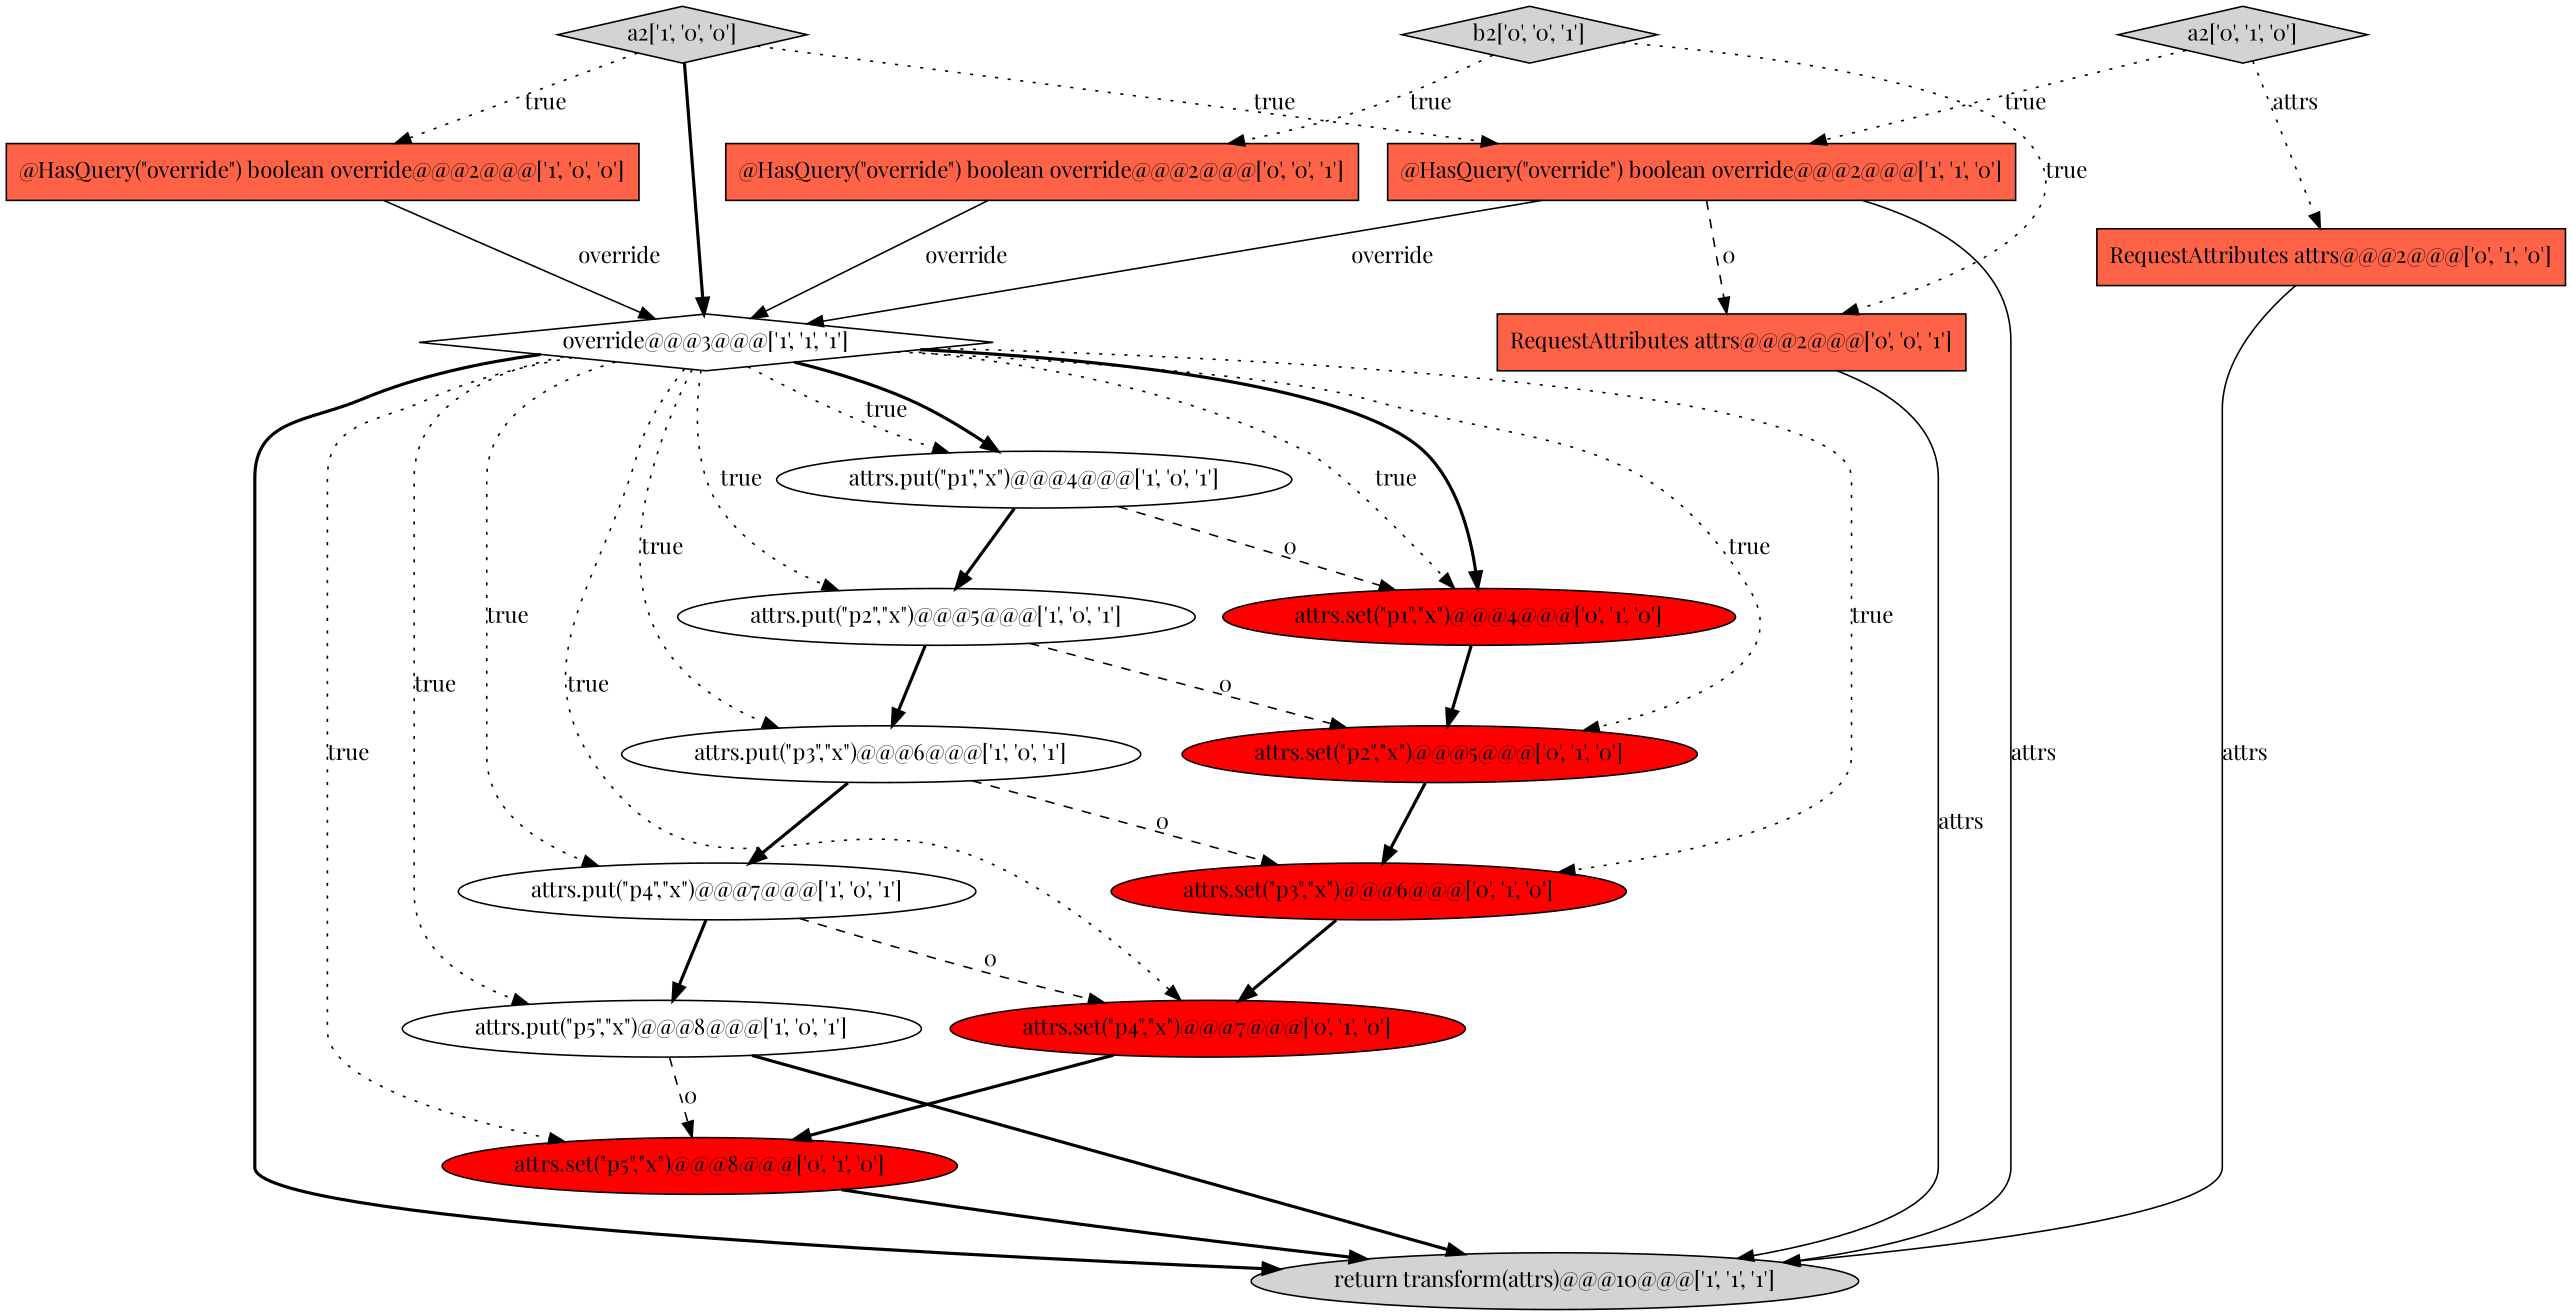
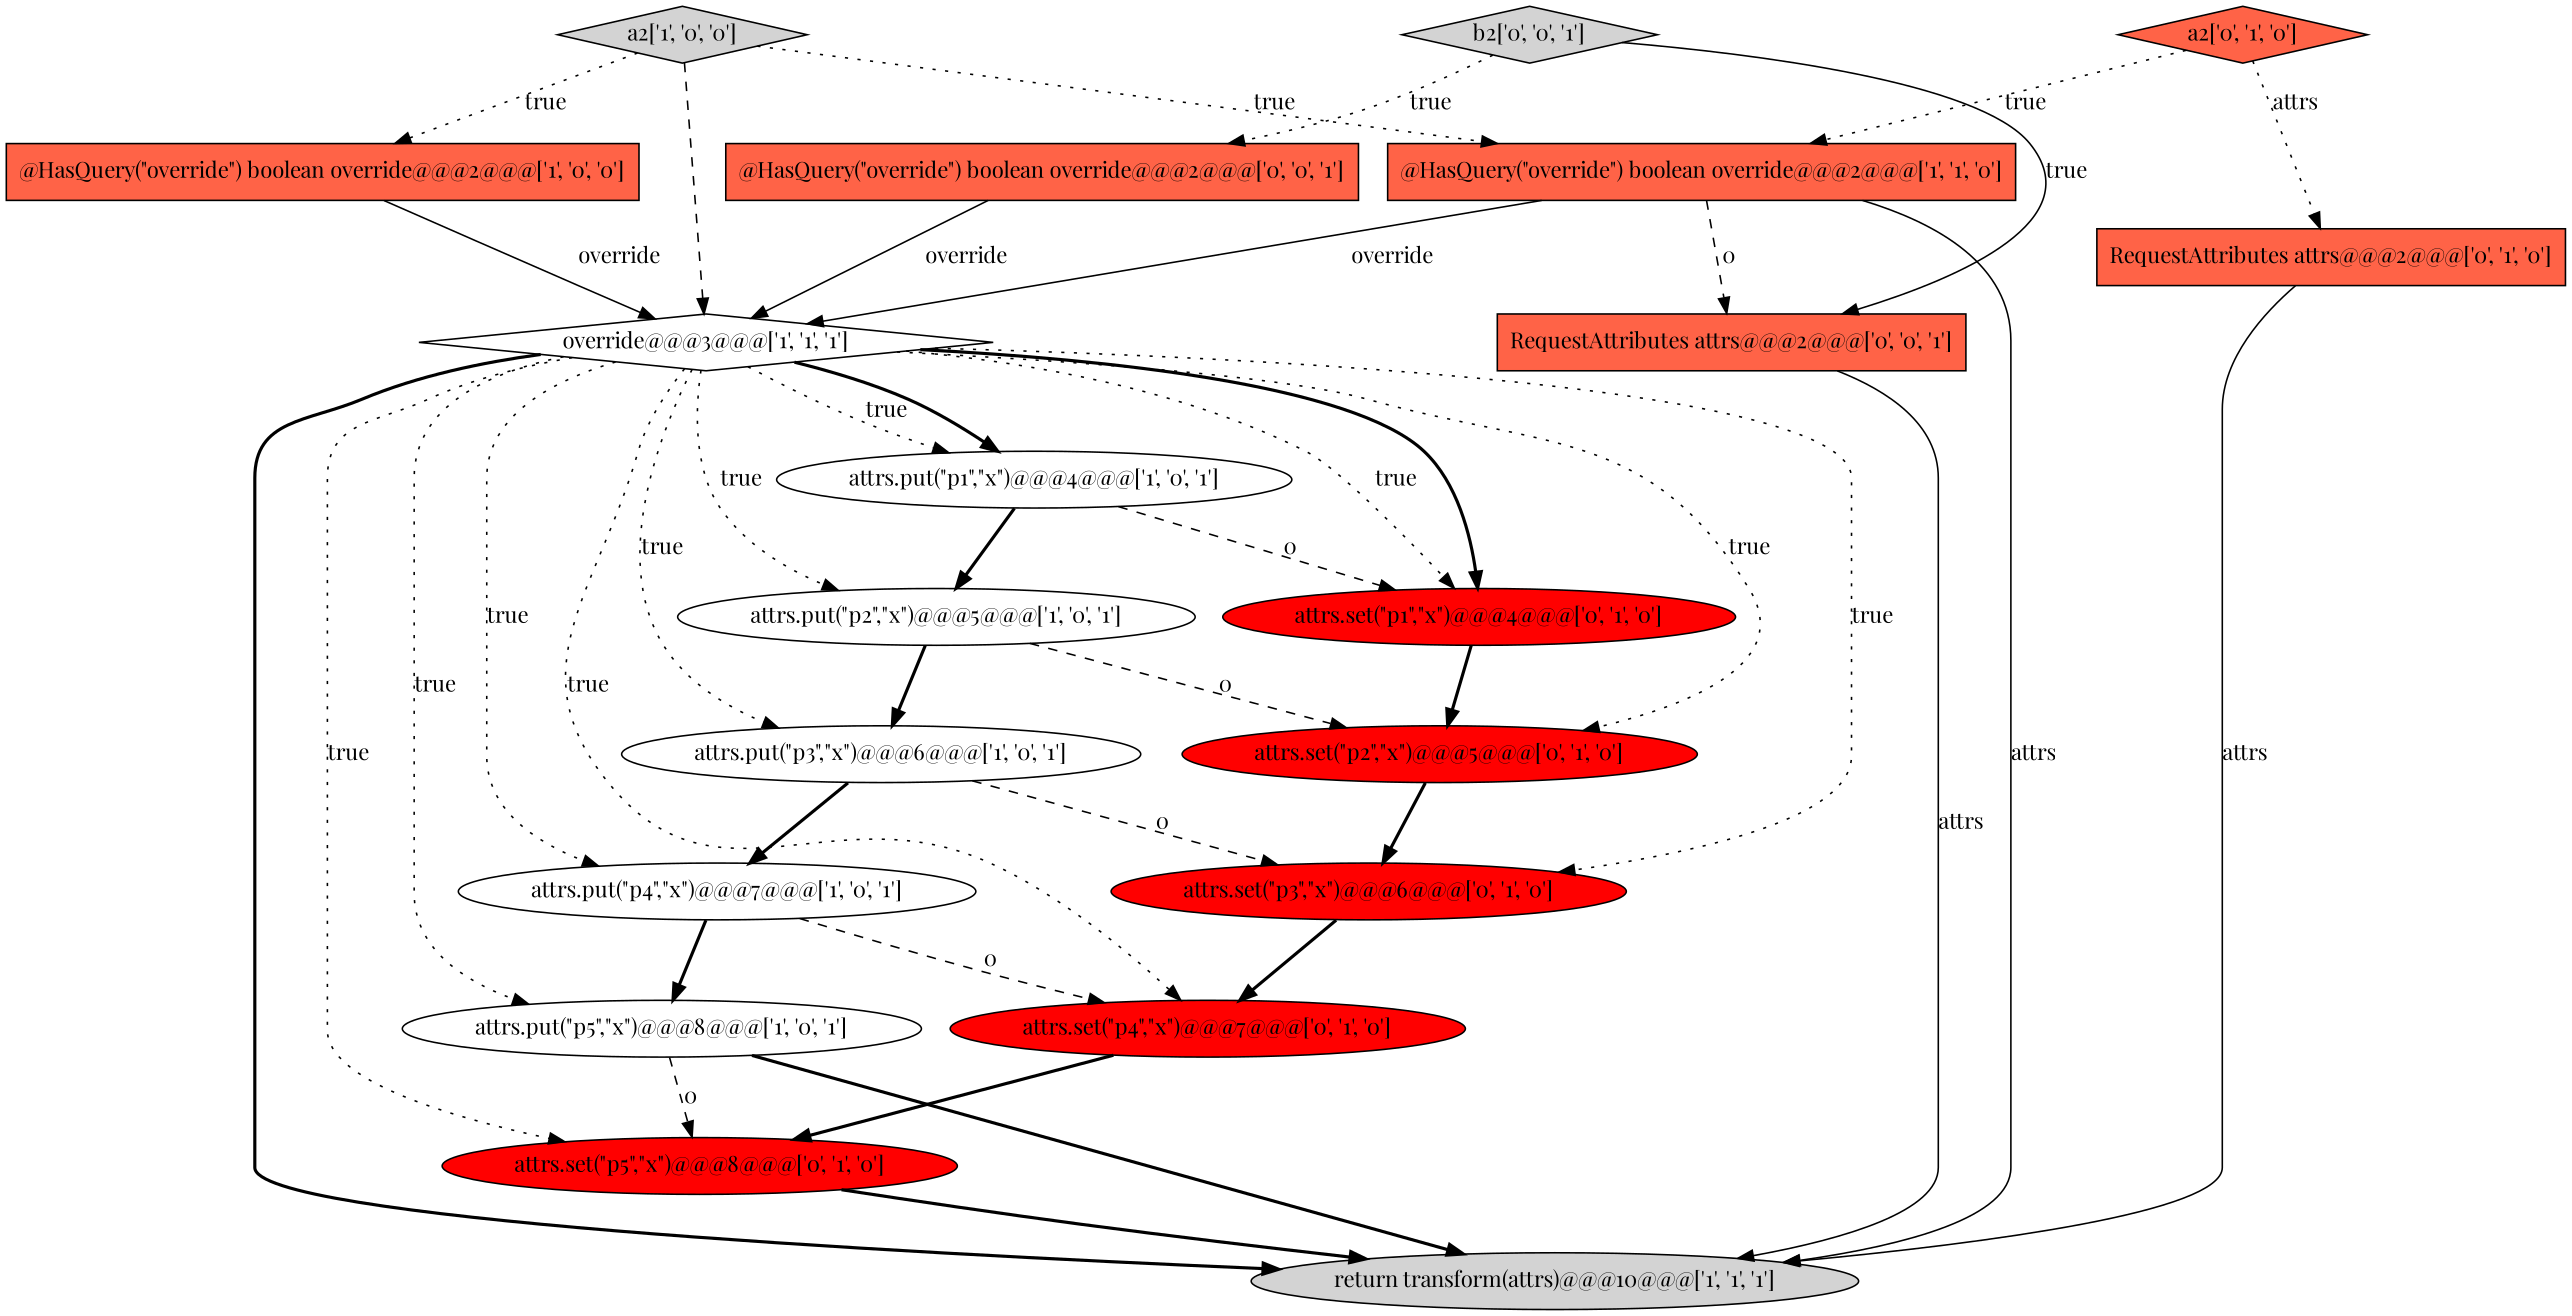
node "a2['0', '1', '0']": fillcolor lightgray -> tomato
edge "b2['0', '0', '1']" -> "RequestAttributes attrs@@@2@@@['0', '0', '1']": style dotted -> solid
edge "a2['1', '0', '0']" -> "override@@@3@@@['1', '1', '1']": style bold -> dashed
